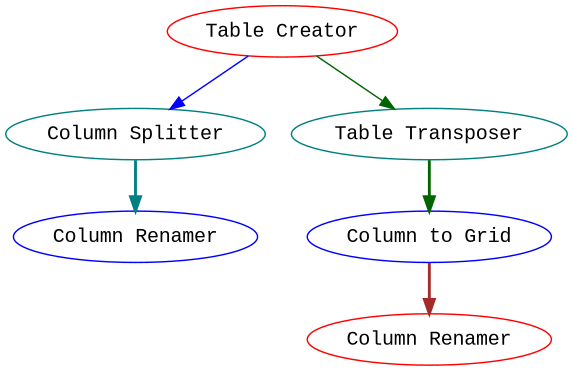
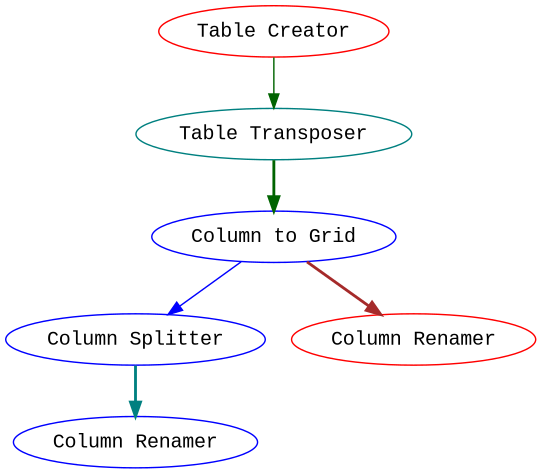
edge "Table Creator" -> "Column Splitter": now "Column to Grid" -> "Column Splitter"
node "Column Splitter": color teal -> blue
